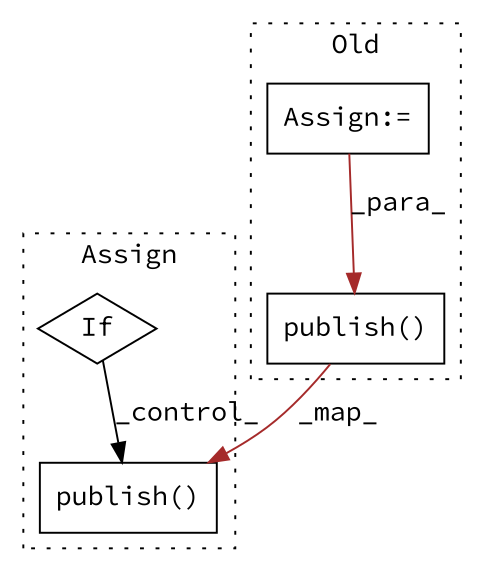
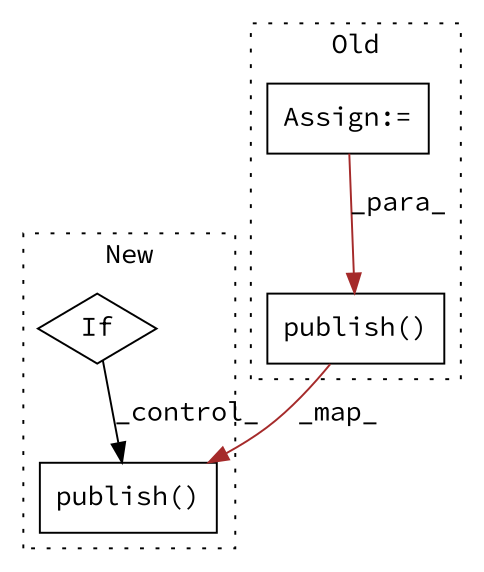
cluster "Assign": label "Assign" -> "New"
